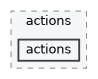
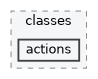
cluster "actions": label "actions" -> "classes"
